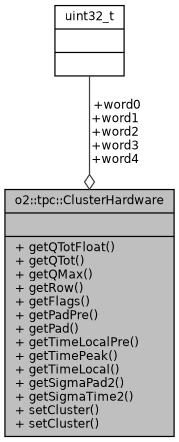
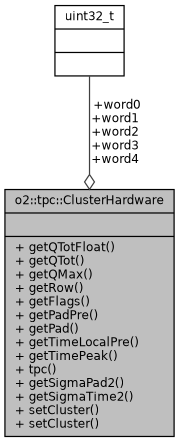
node "o2::tpc::ClusterHardware": text "+ getTimeLocal()" -> "+ tpc()"
